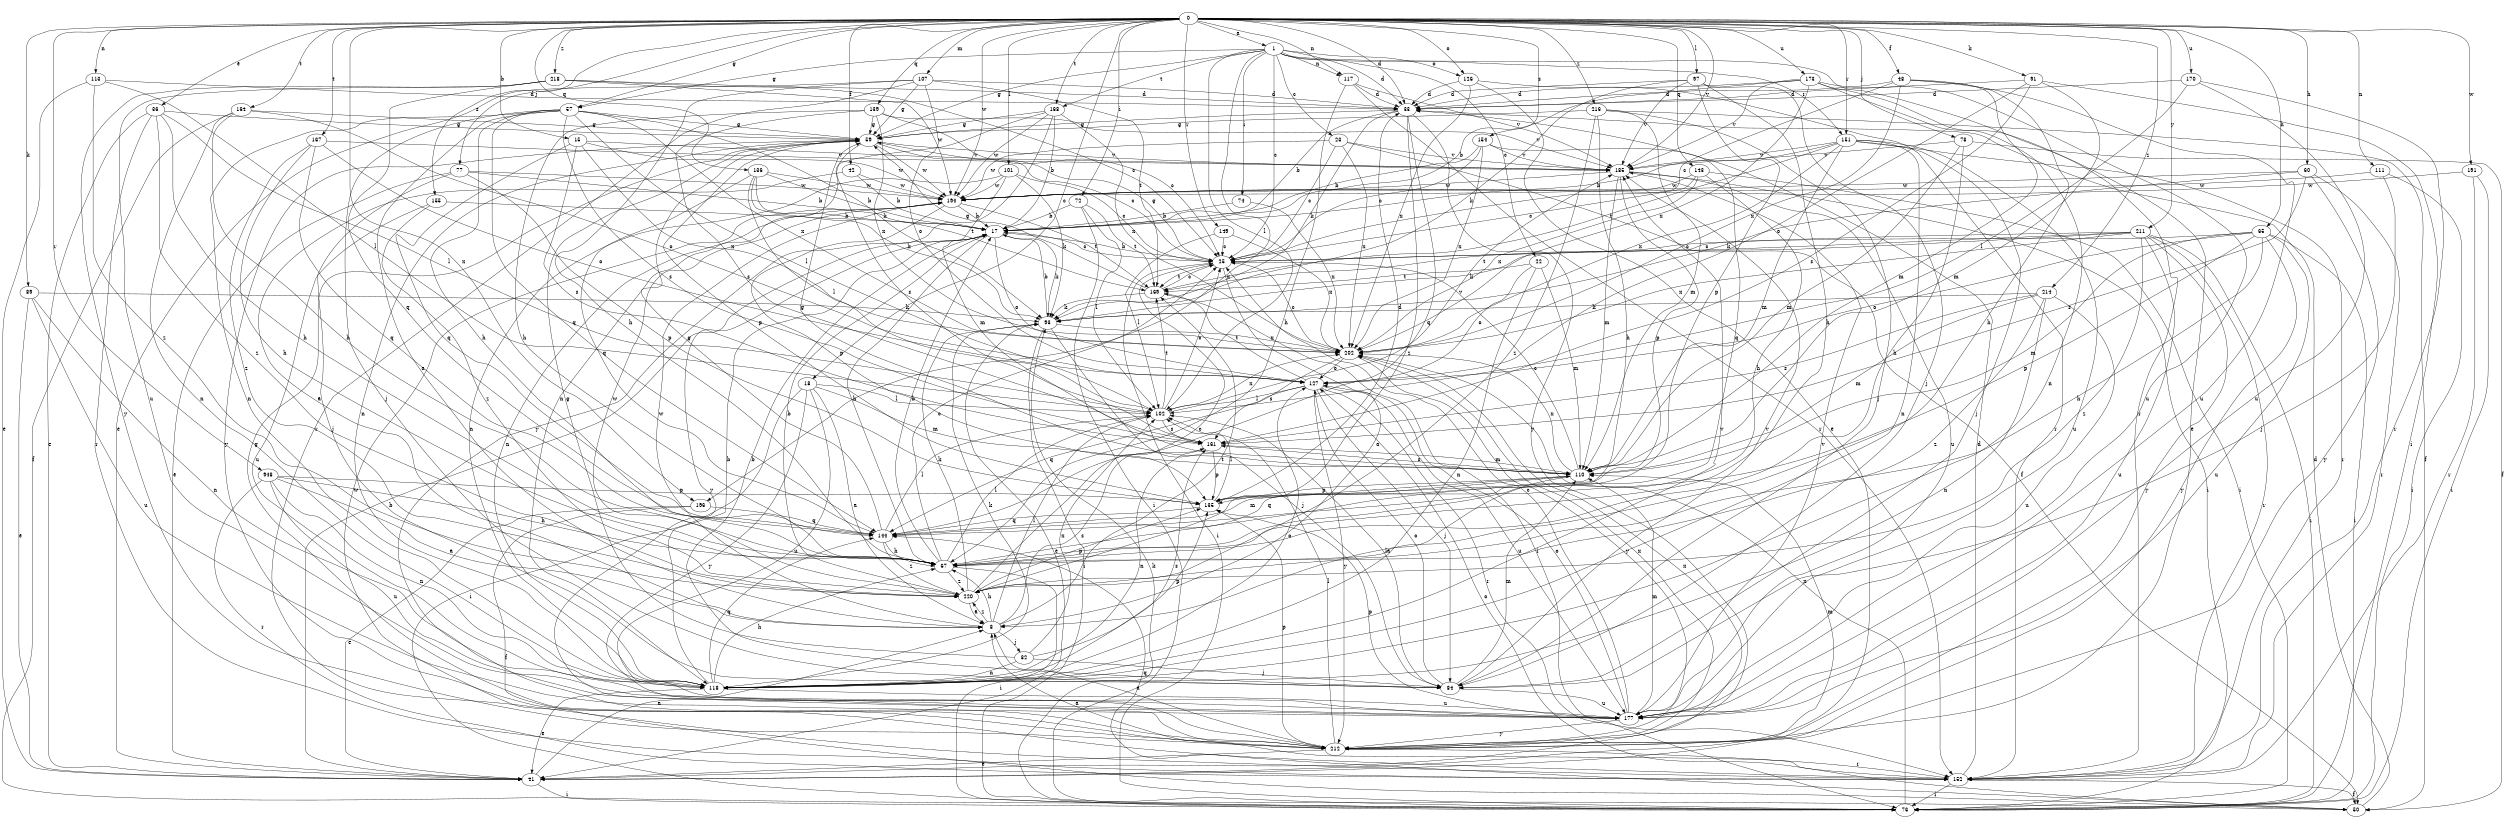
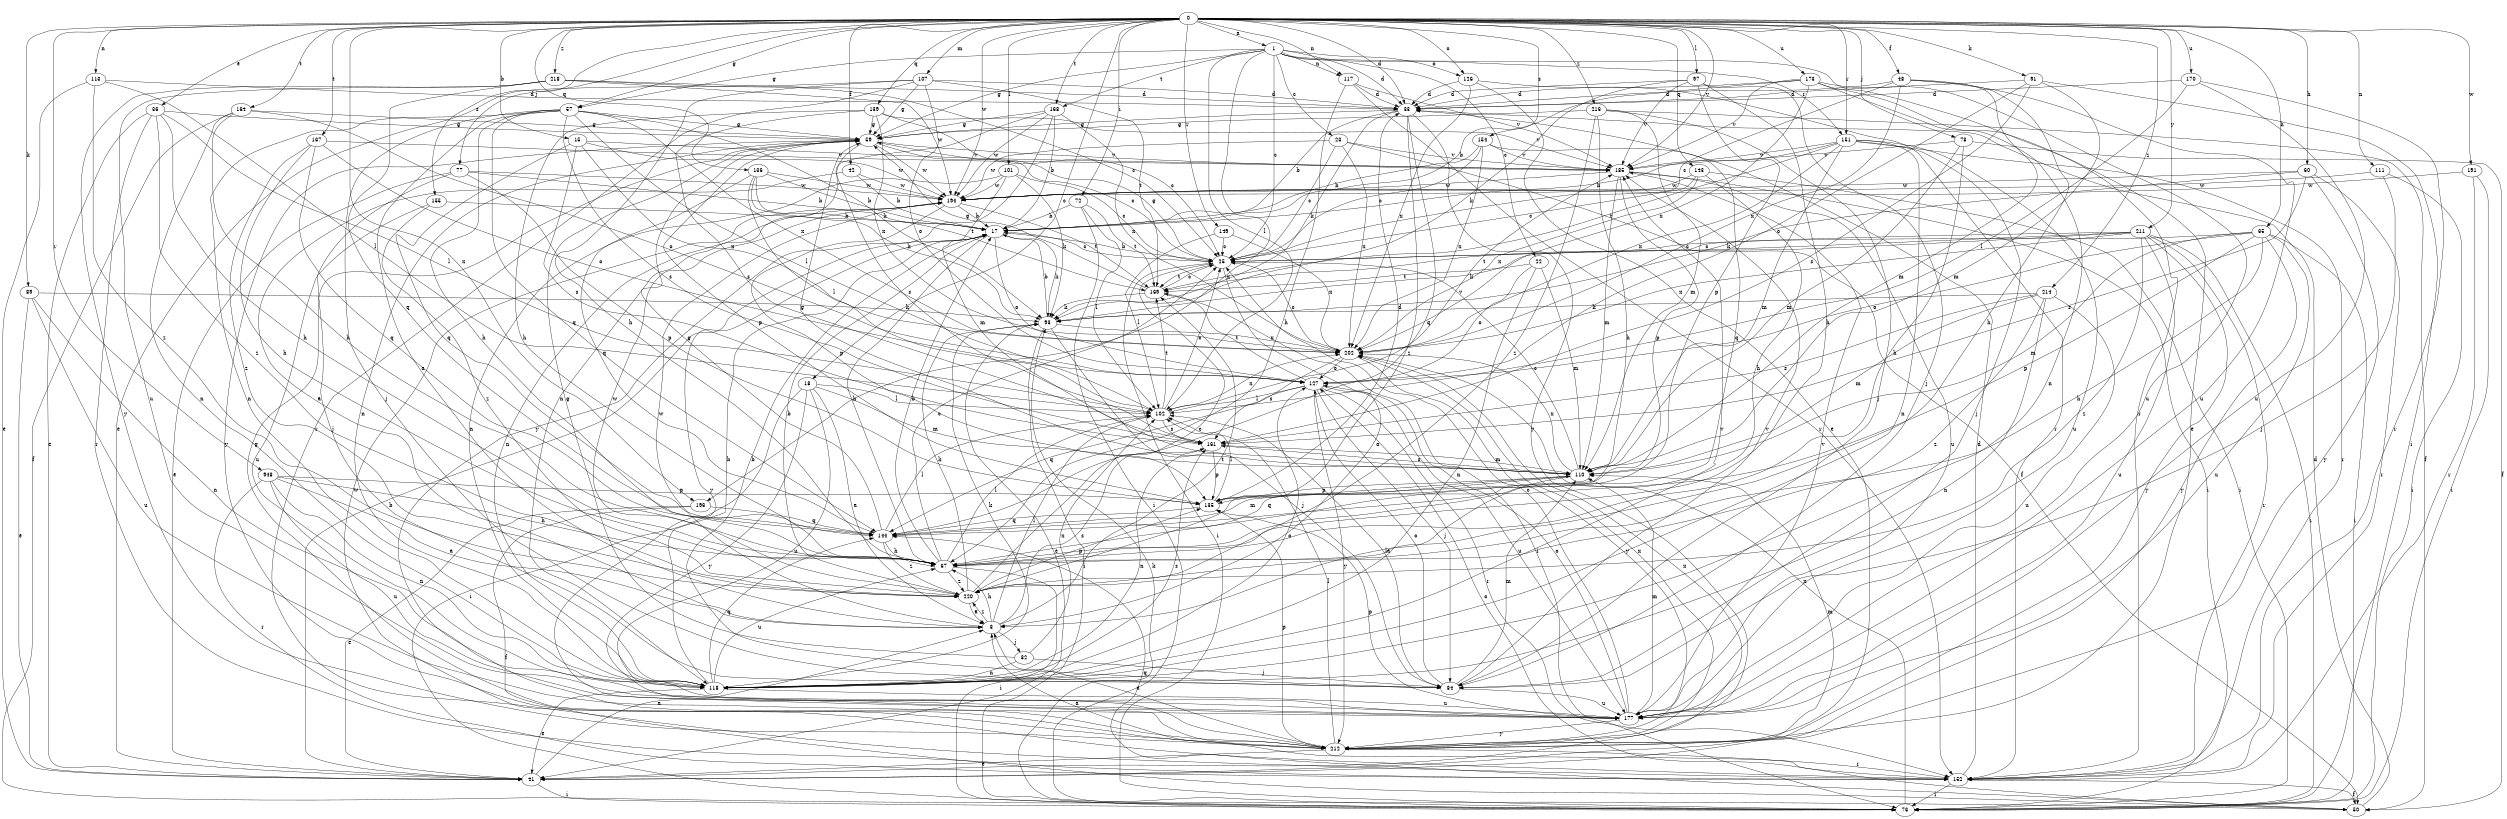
node "74": removed
edge "82" -> "135": removed, label "p"
edge "118" -> "67": label "h" -> "u"
